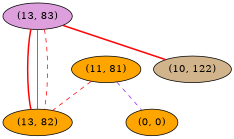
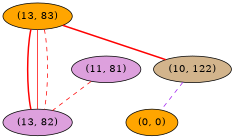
node "(13, 83)": fillcolor plum -> orange
node "(11, 81)": fillcolor orange -> plum
edge "(11, 81)" -- "(0, 0)": now "(10, 122)" -- "(0, 0)"
node "(13, 82)": fillcolor orange -> plum
